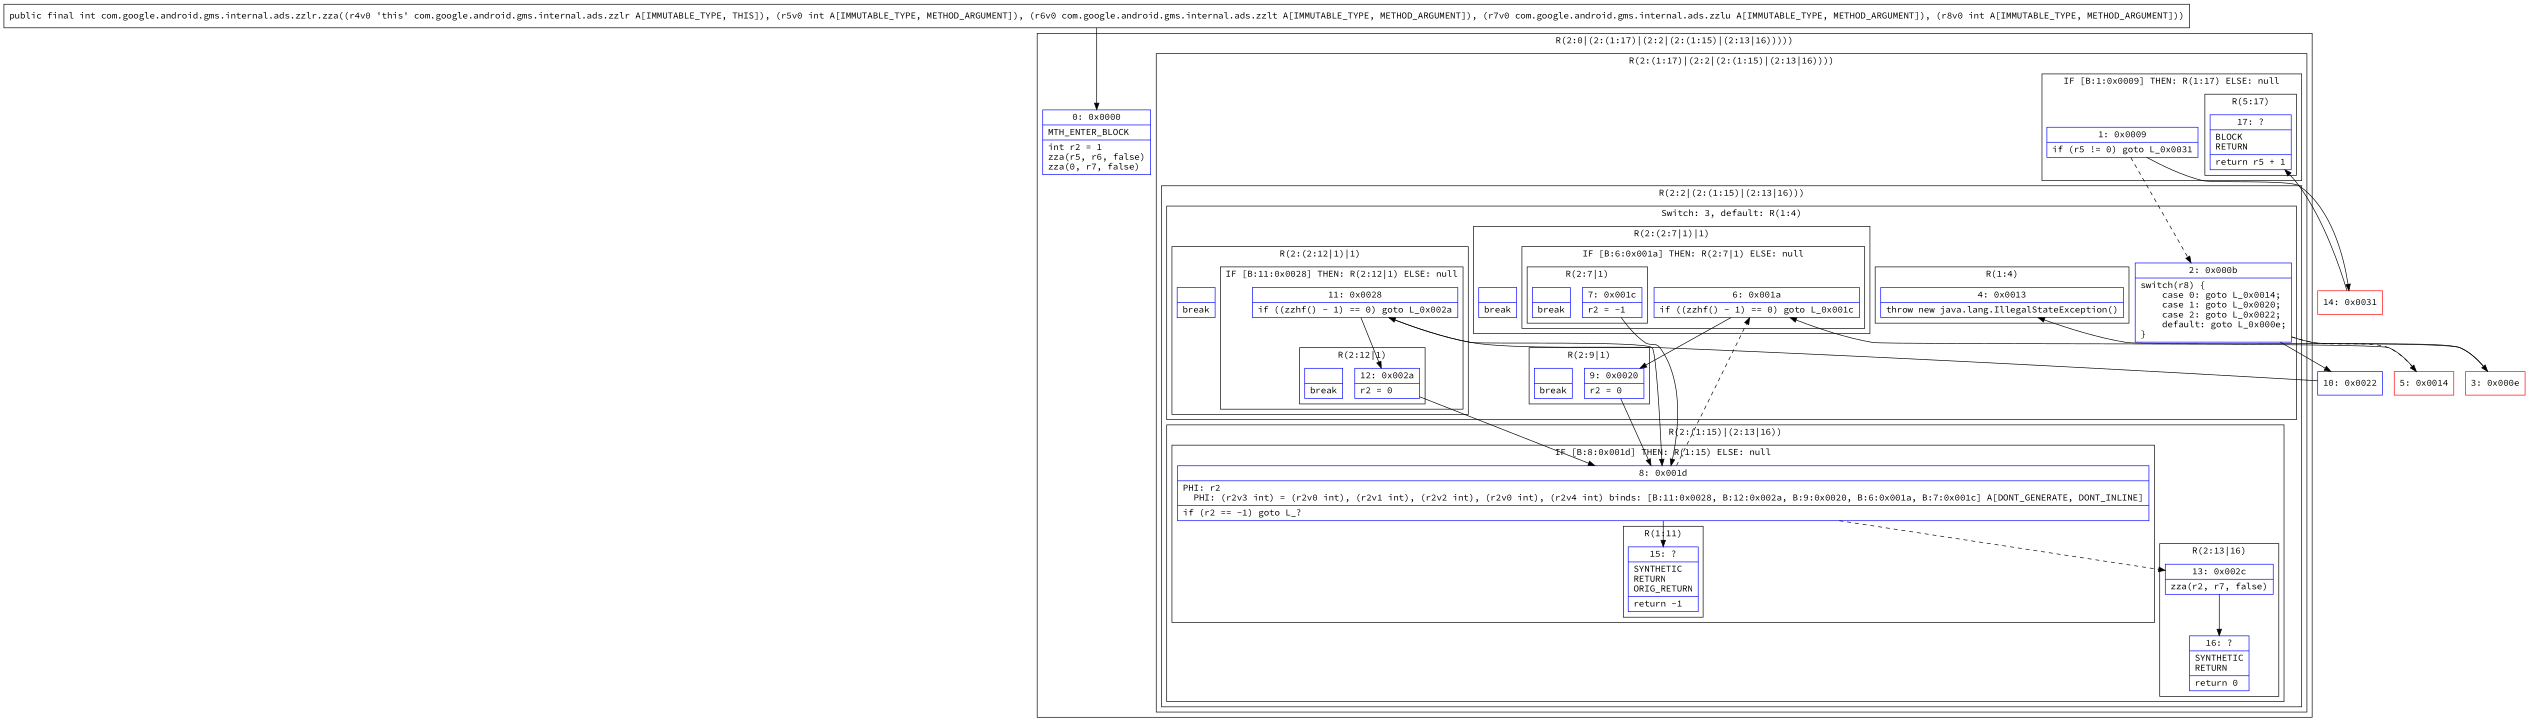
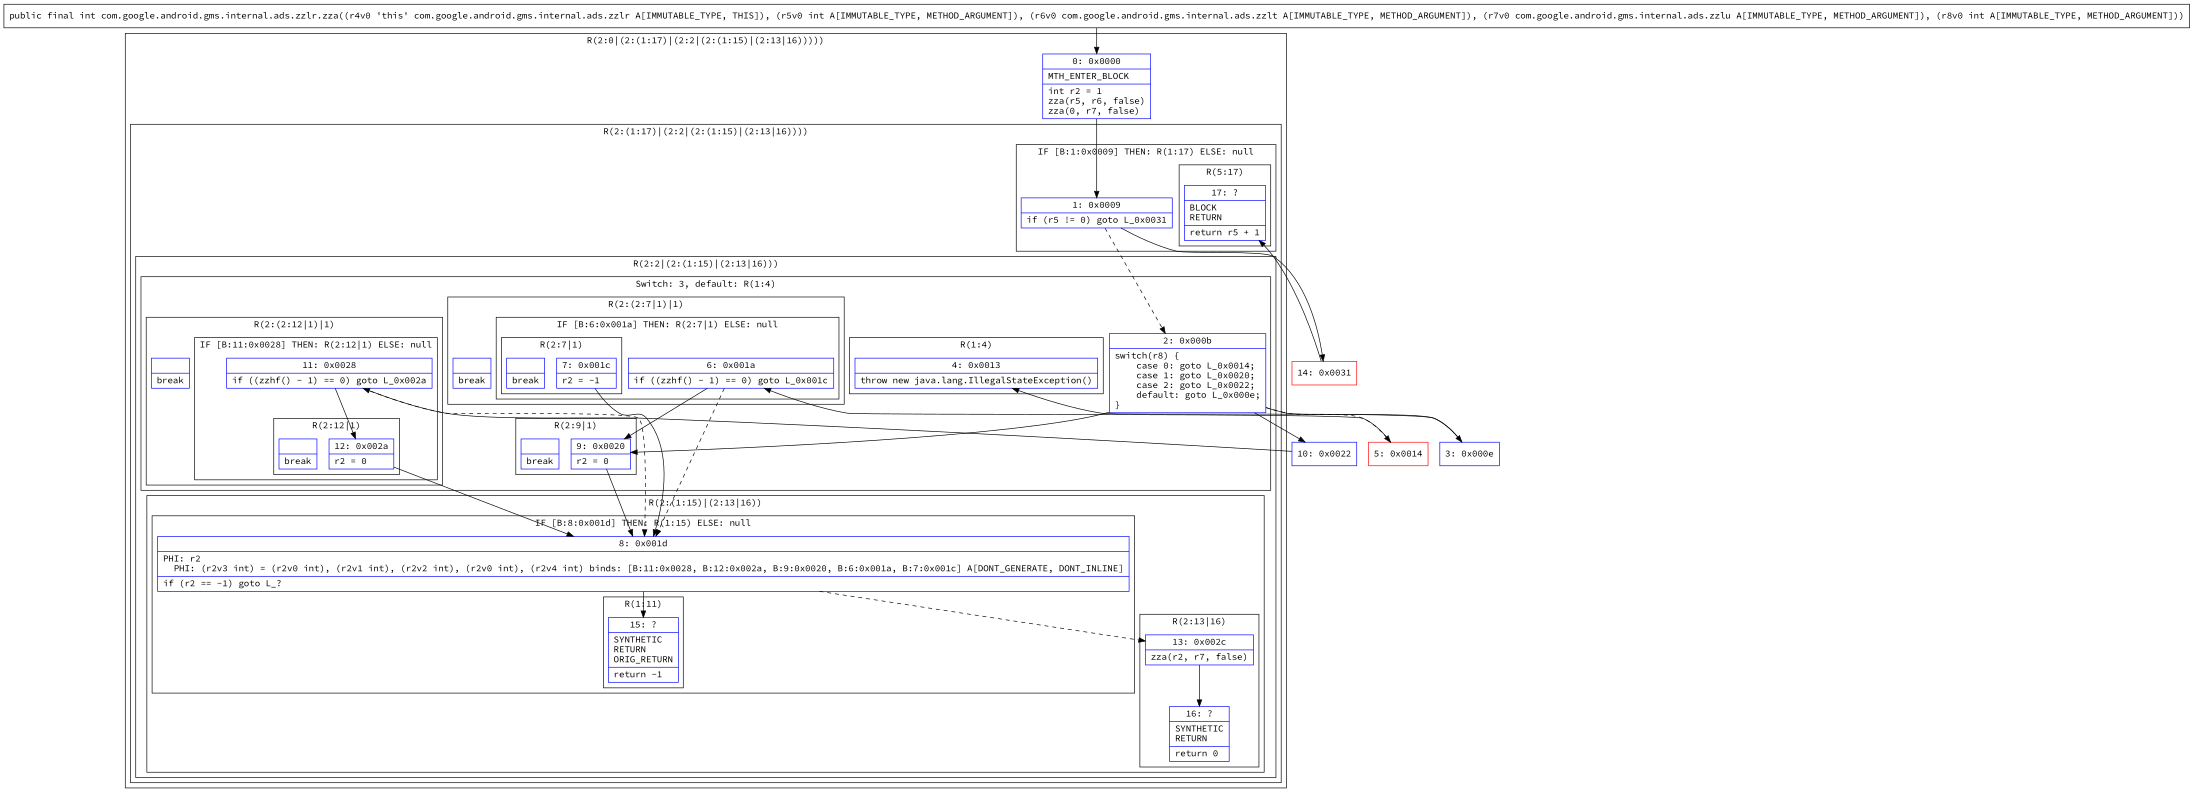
edge "0: 0x0000" -> "1: 0x0009": added
edge "11: 0x0028" -> "8: 0x001d": style solid -> dashed
node "3: 0x000e": color red -> blue
edge "8: 0x001d" -> "6: 0x001a": reversed
edge "2: 0x000b" -> "9: 0x0020": added
